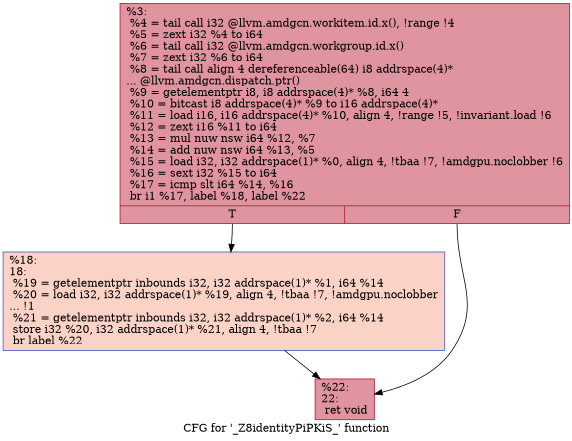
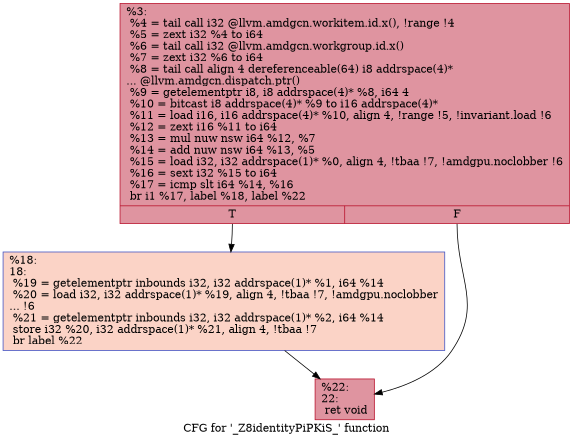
node "%18:": text "... !1" -> "... !6"
